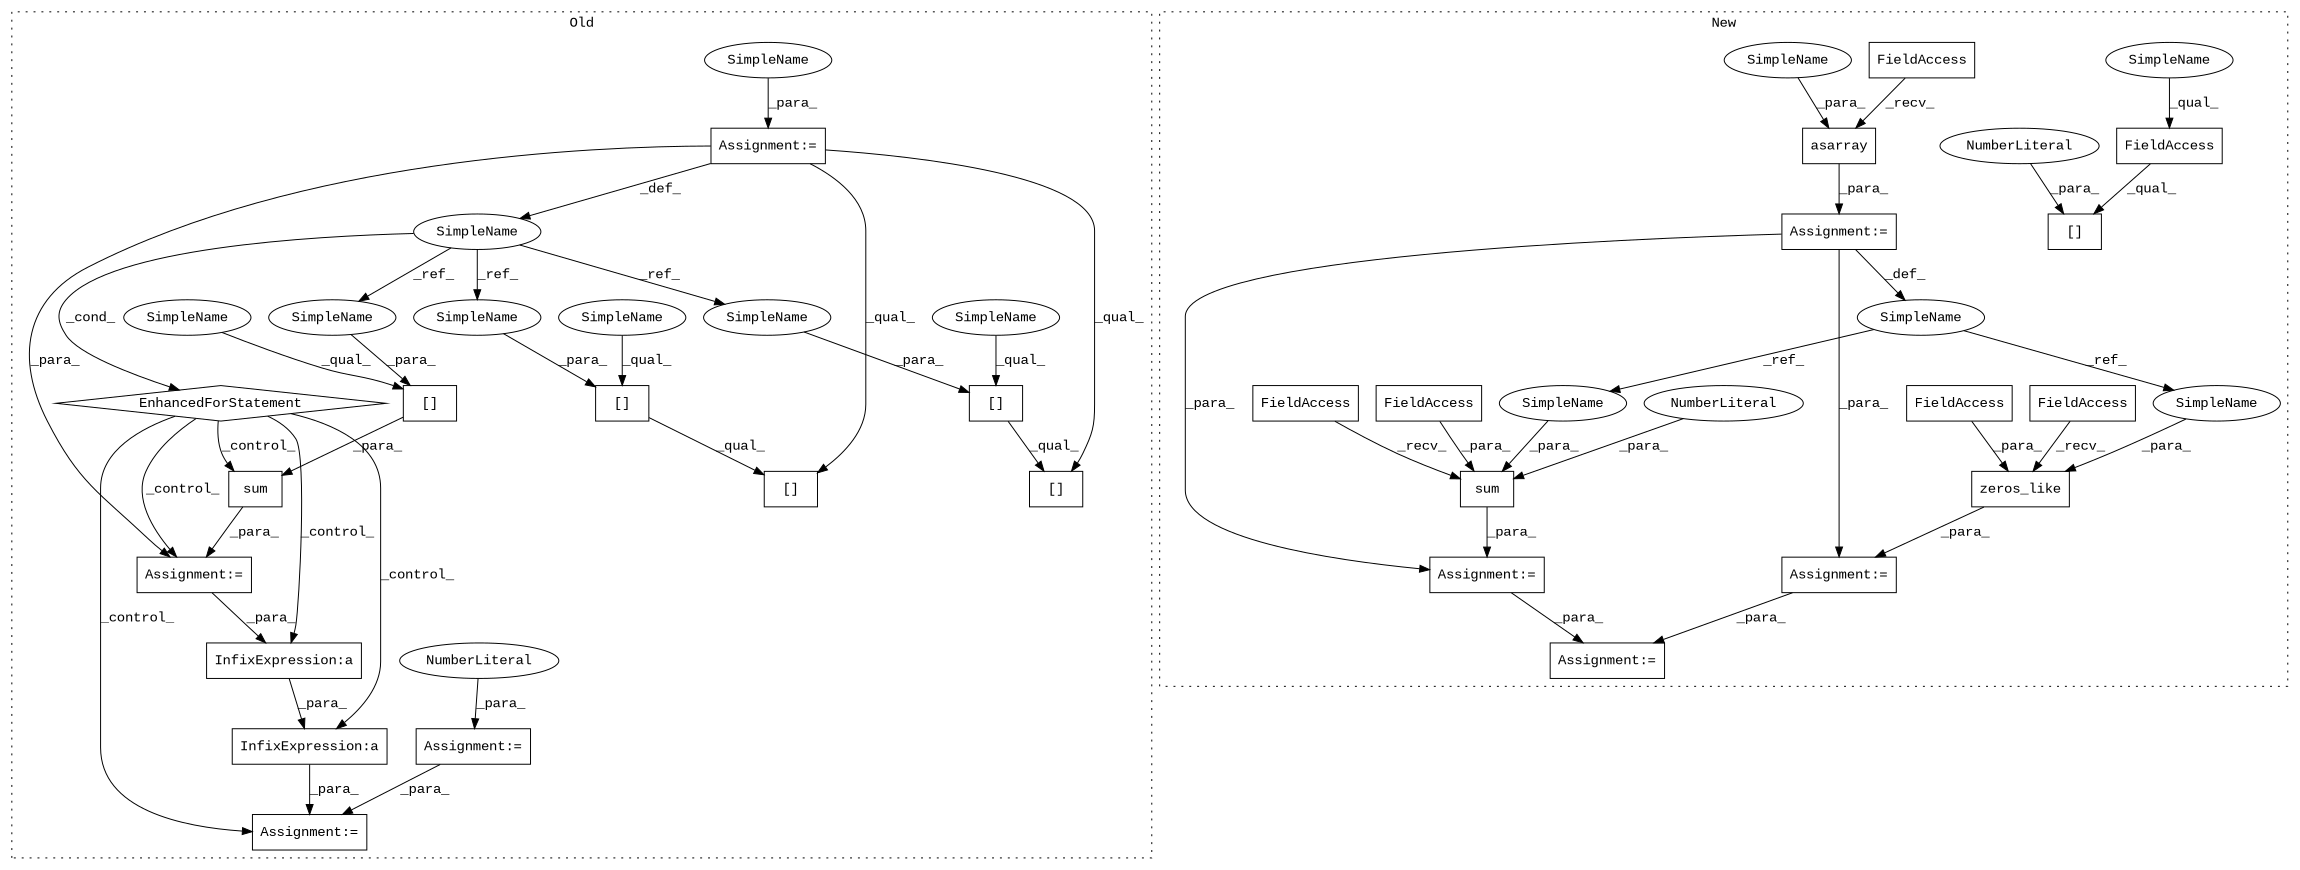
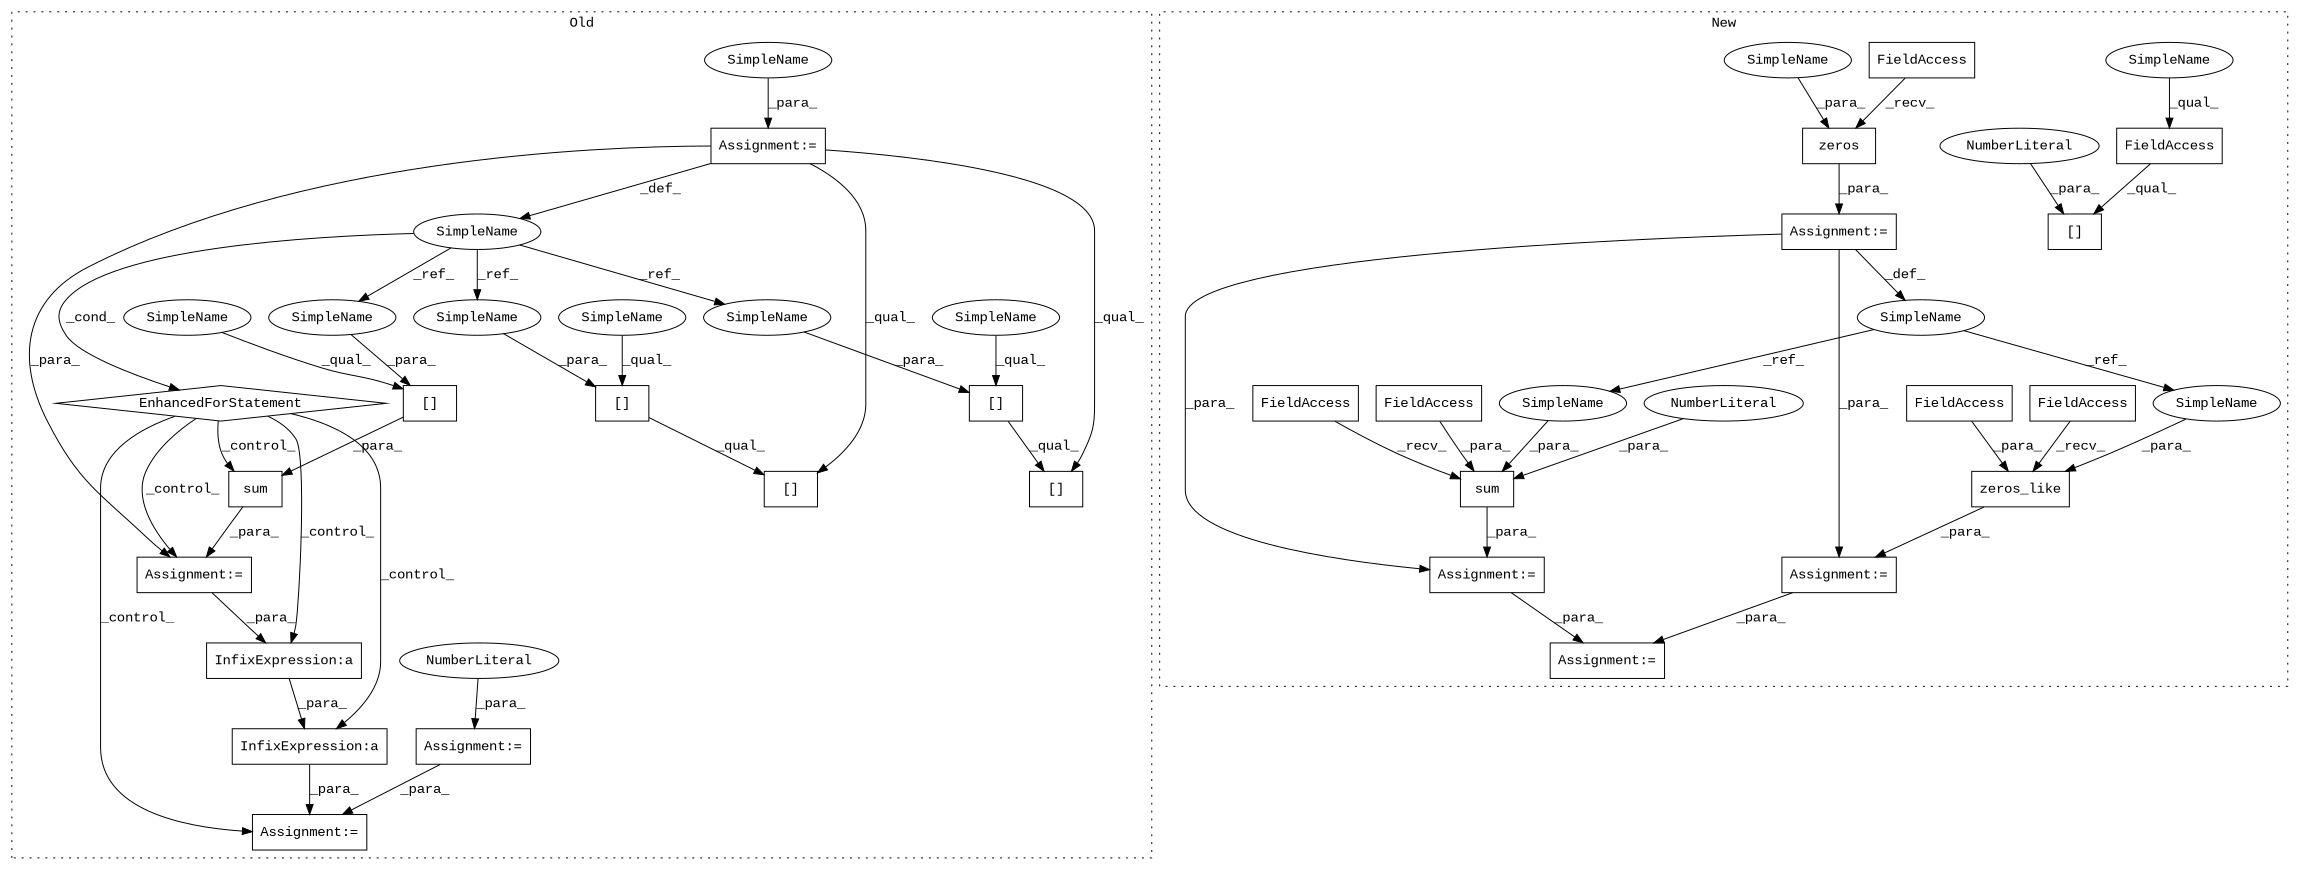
node "asarray": label "asarray" -> "zeros"
